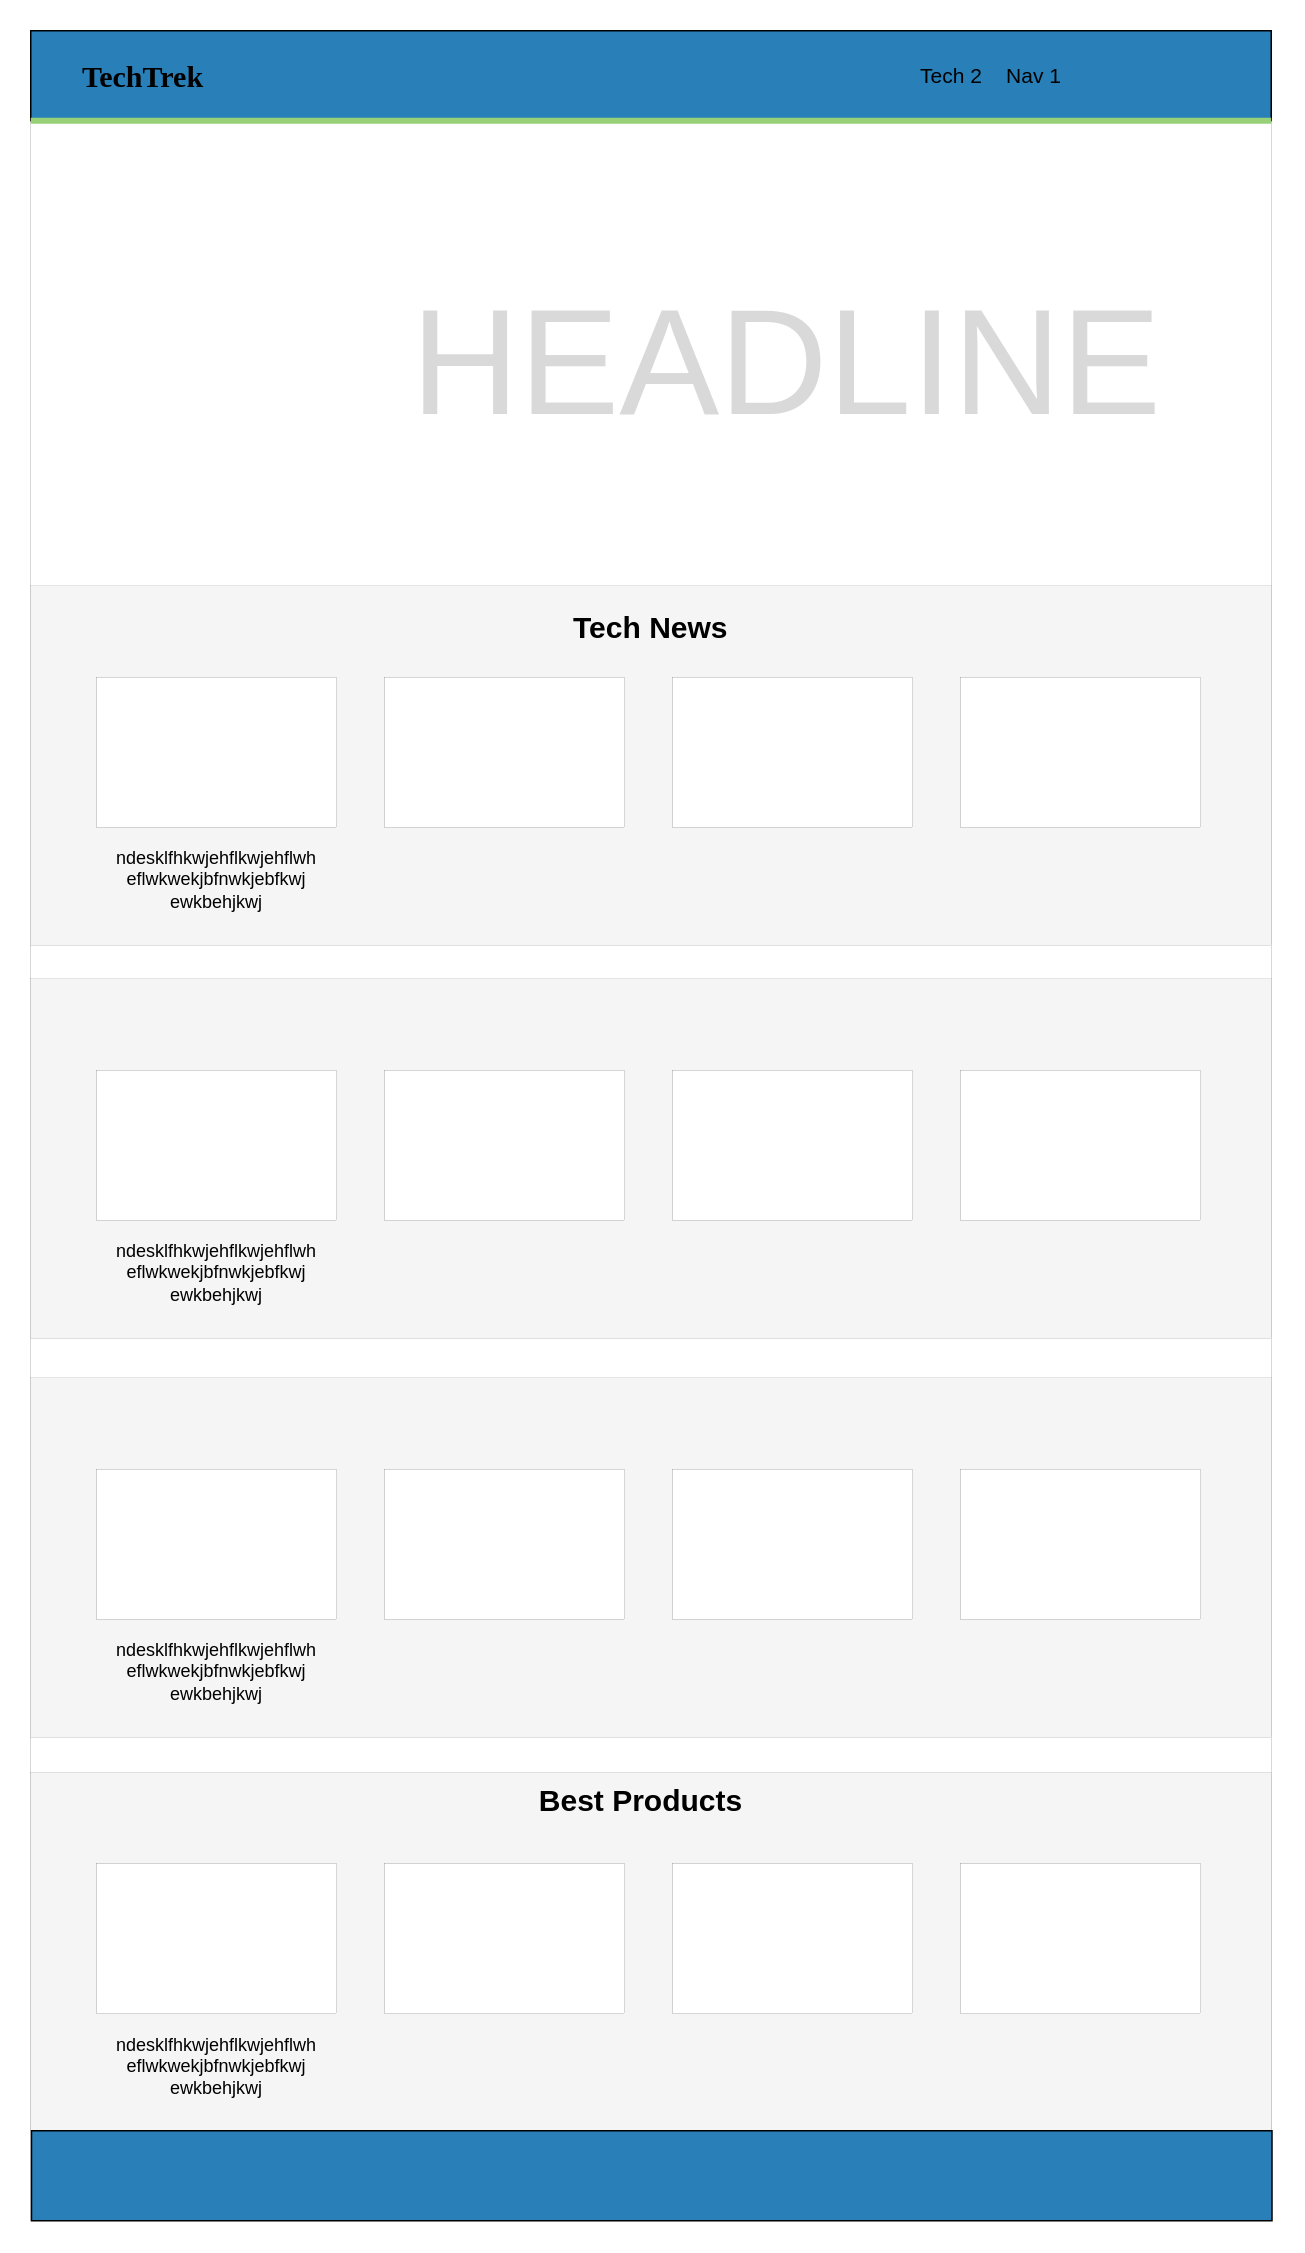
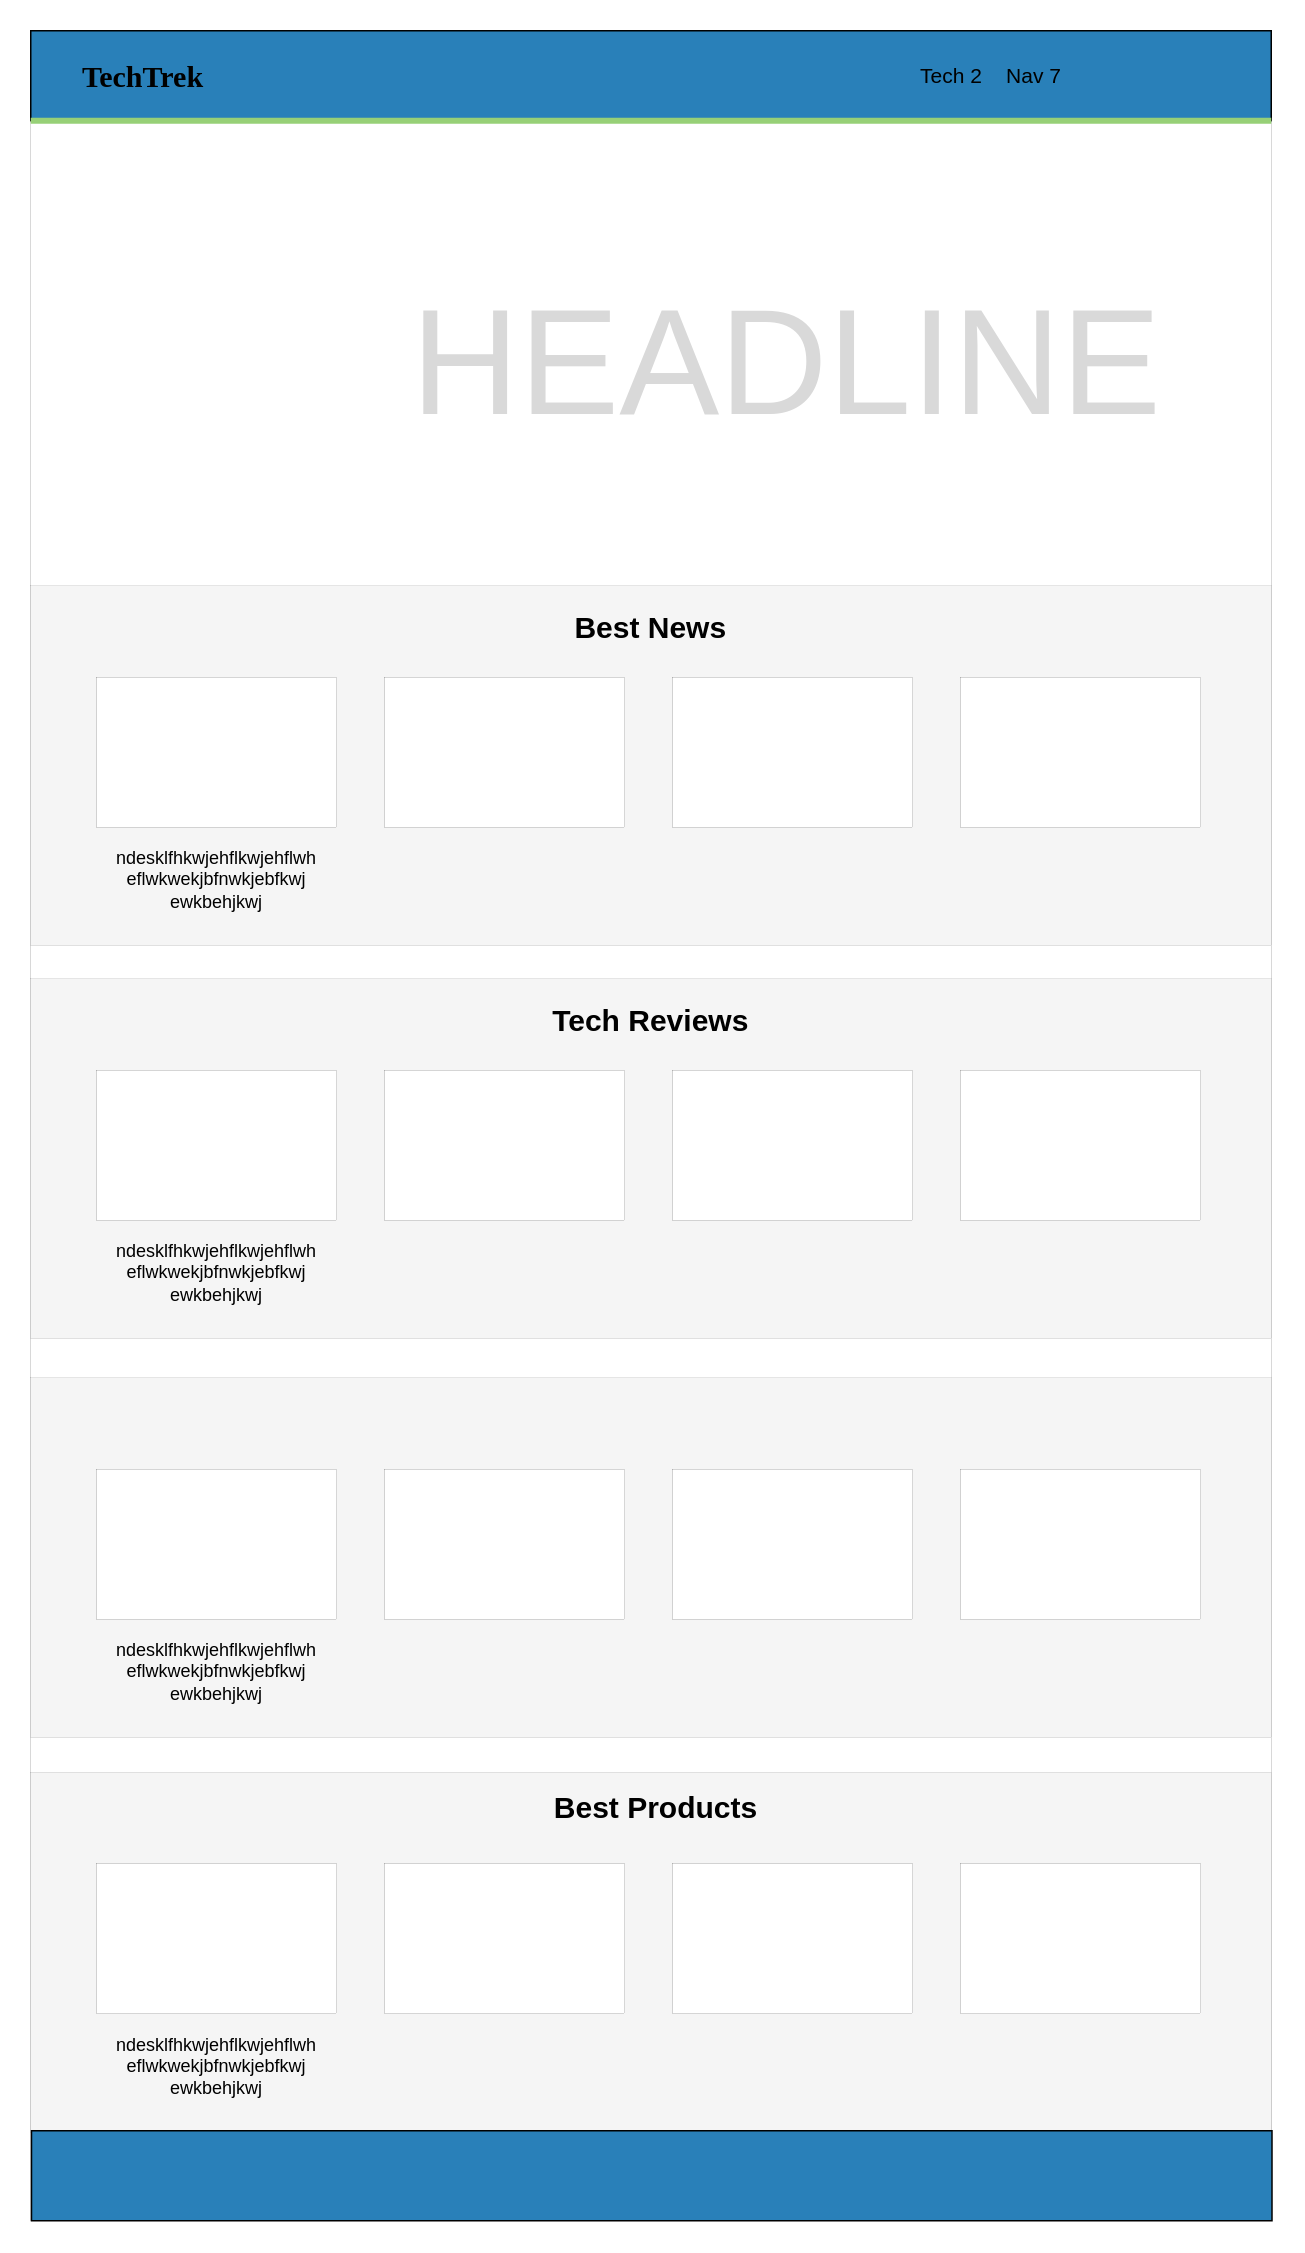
node "Nav 1": label "Nav 1" -> "Nav 7"
node "Tech News": label "Tech News" -> "Best News"
node "Tech Reviews": added
node "Best Products": moved (641, 1799) -> (656, 1807)
